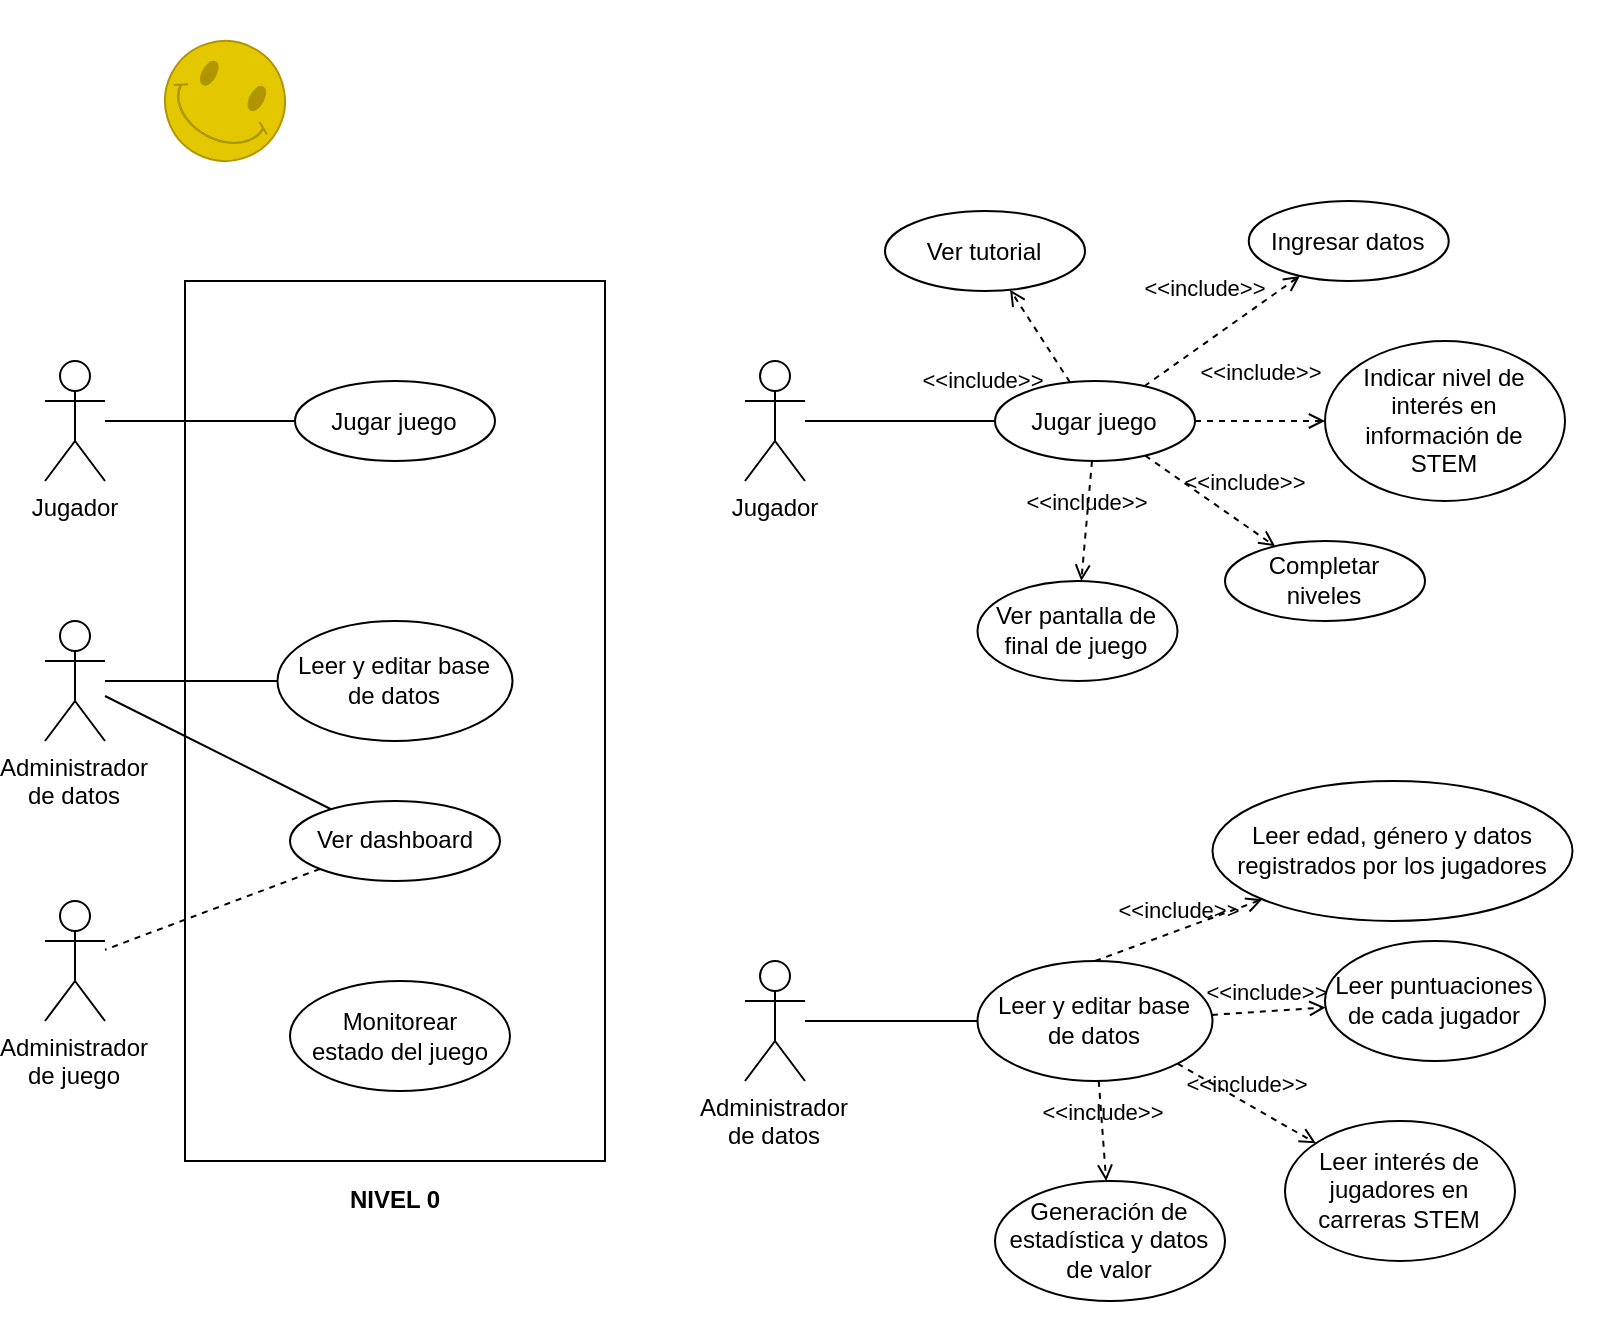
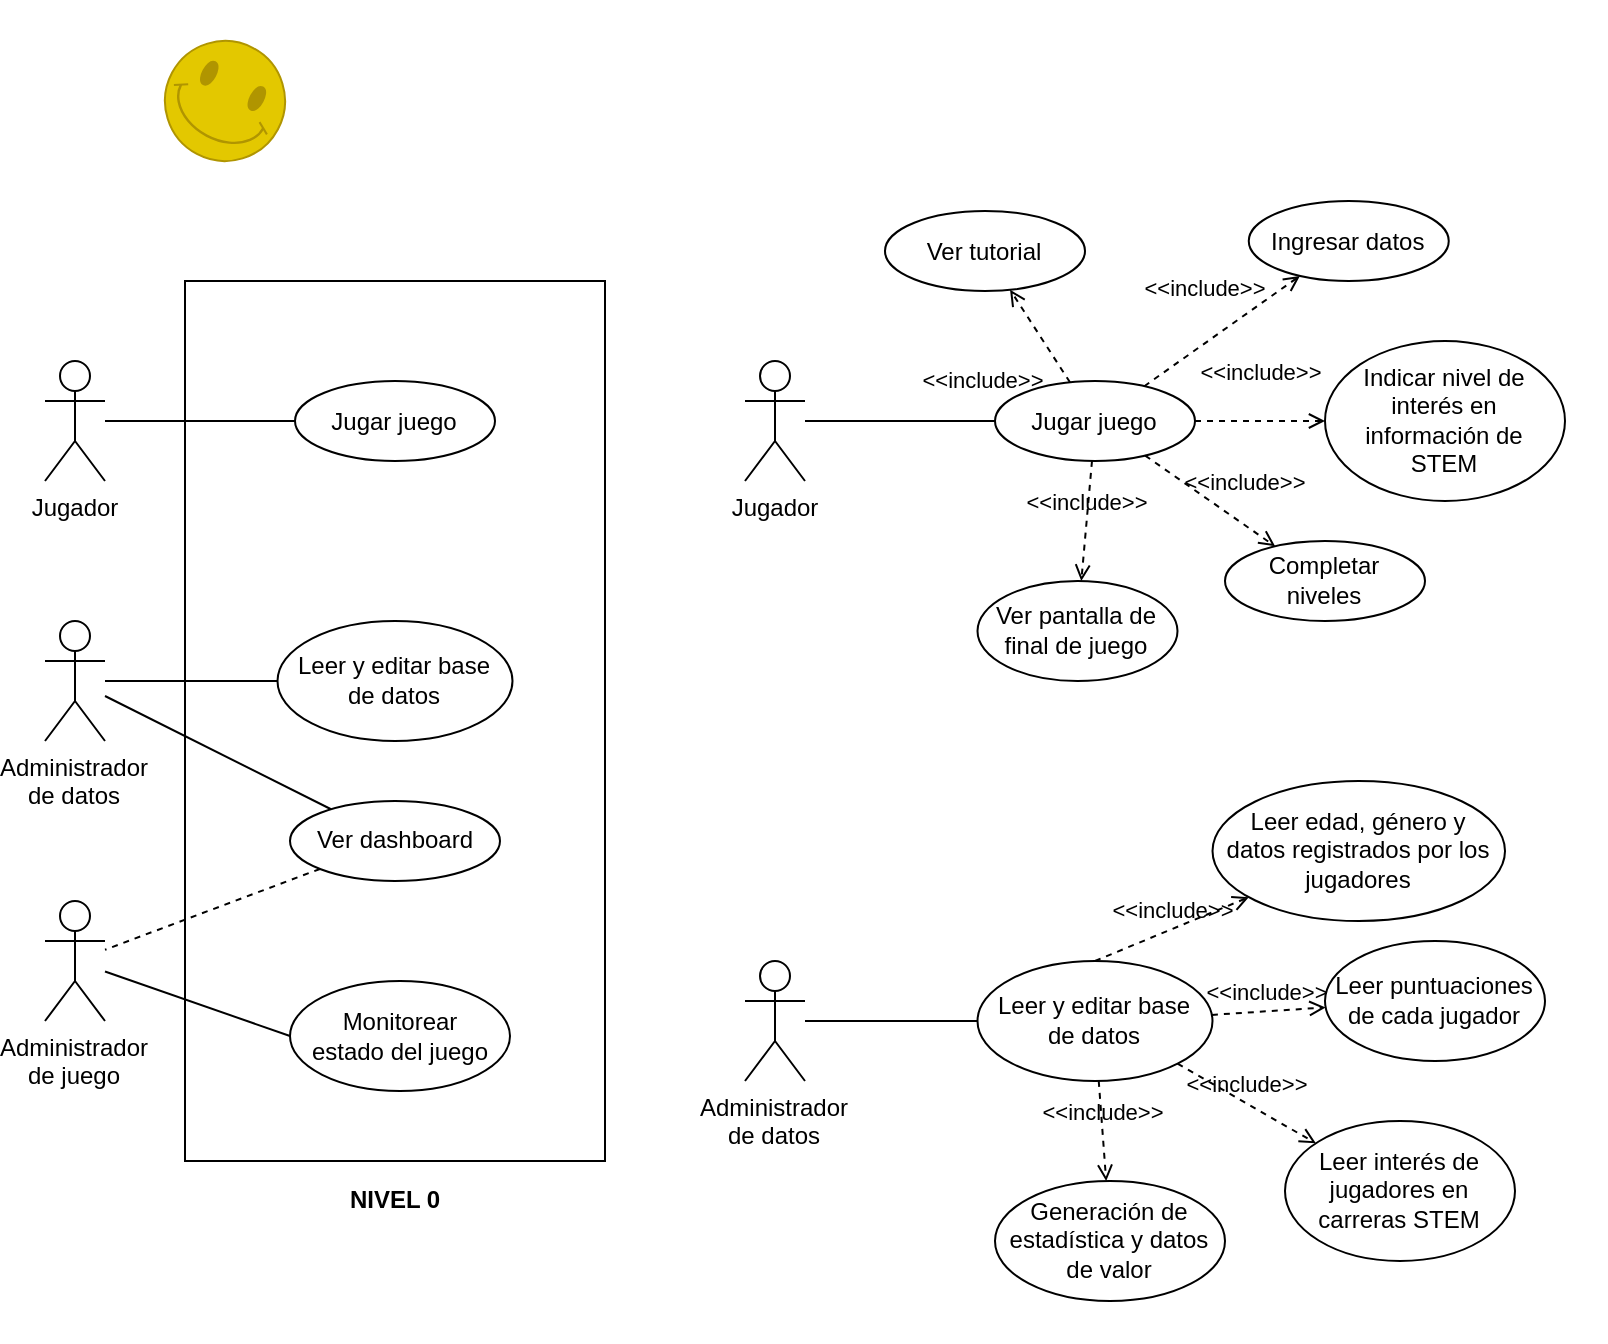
node "Leer edad, género y datos registrados por los jugadores": size 360x140 -> 293x140
edge "Administrador de juego" -- "Monitorear estado del juego": added
